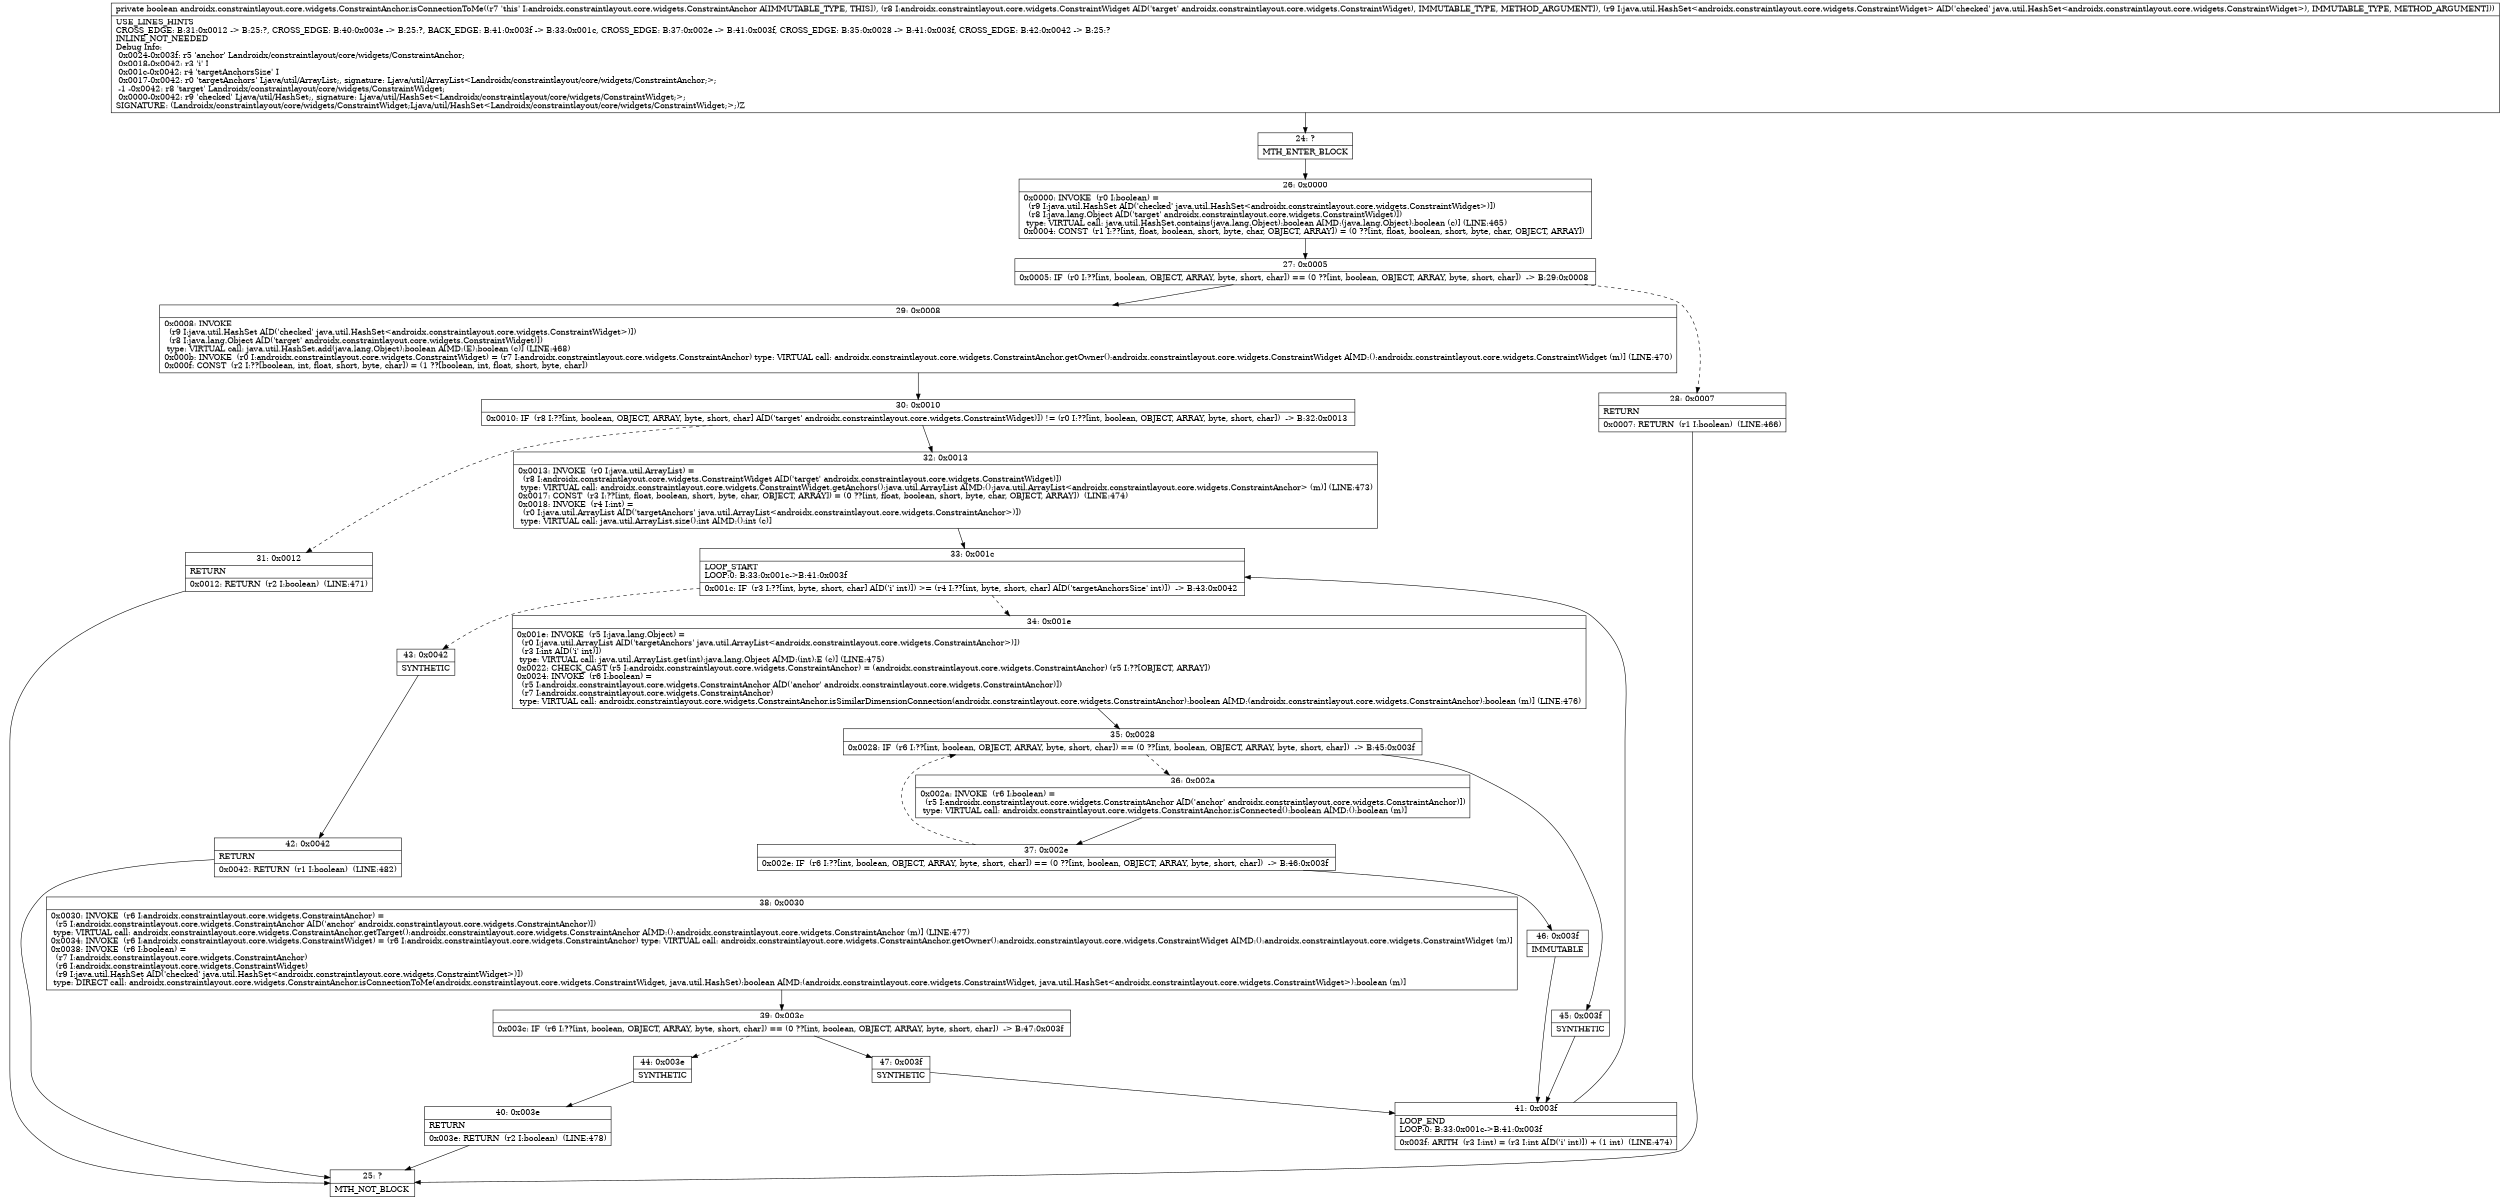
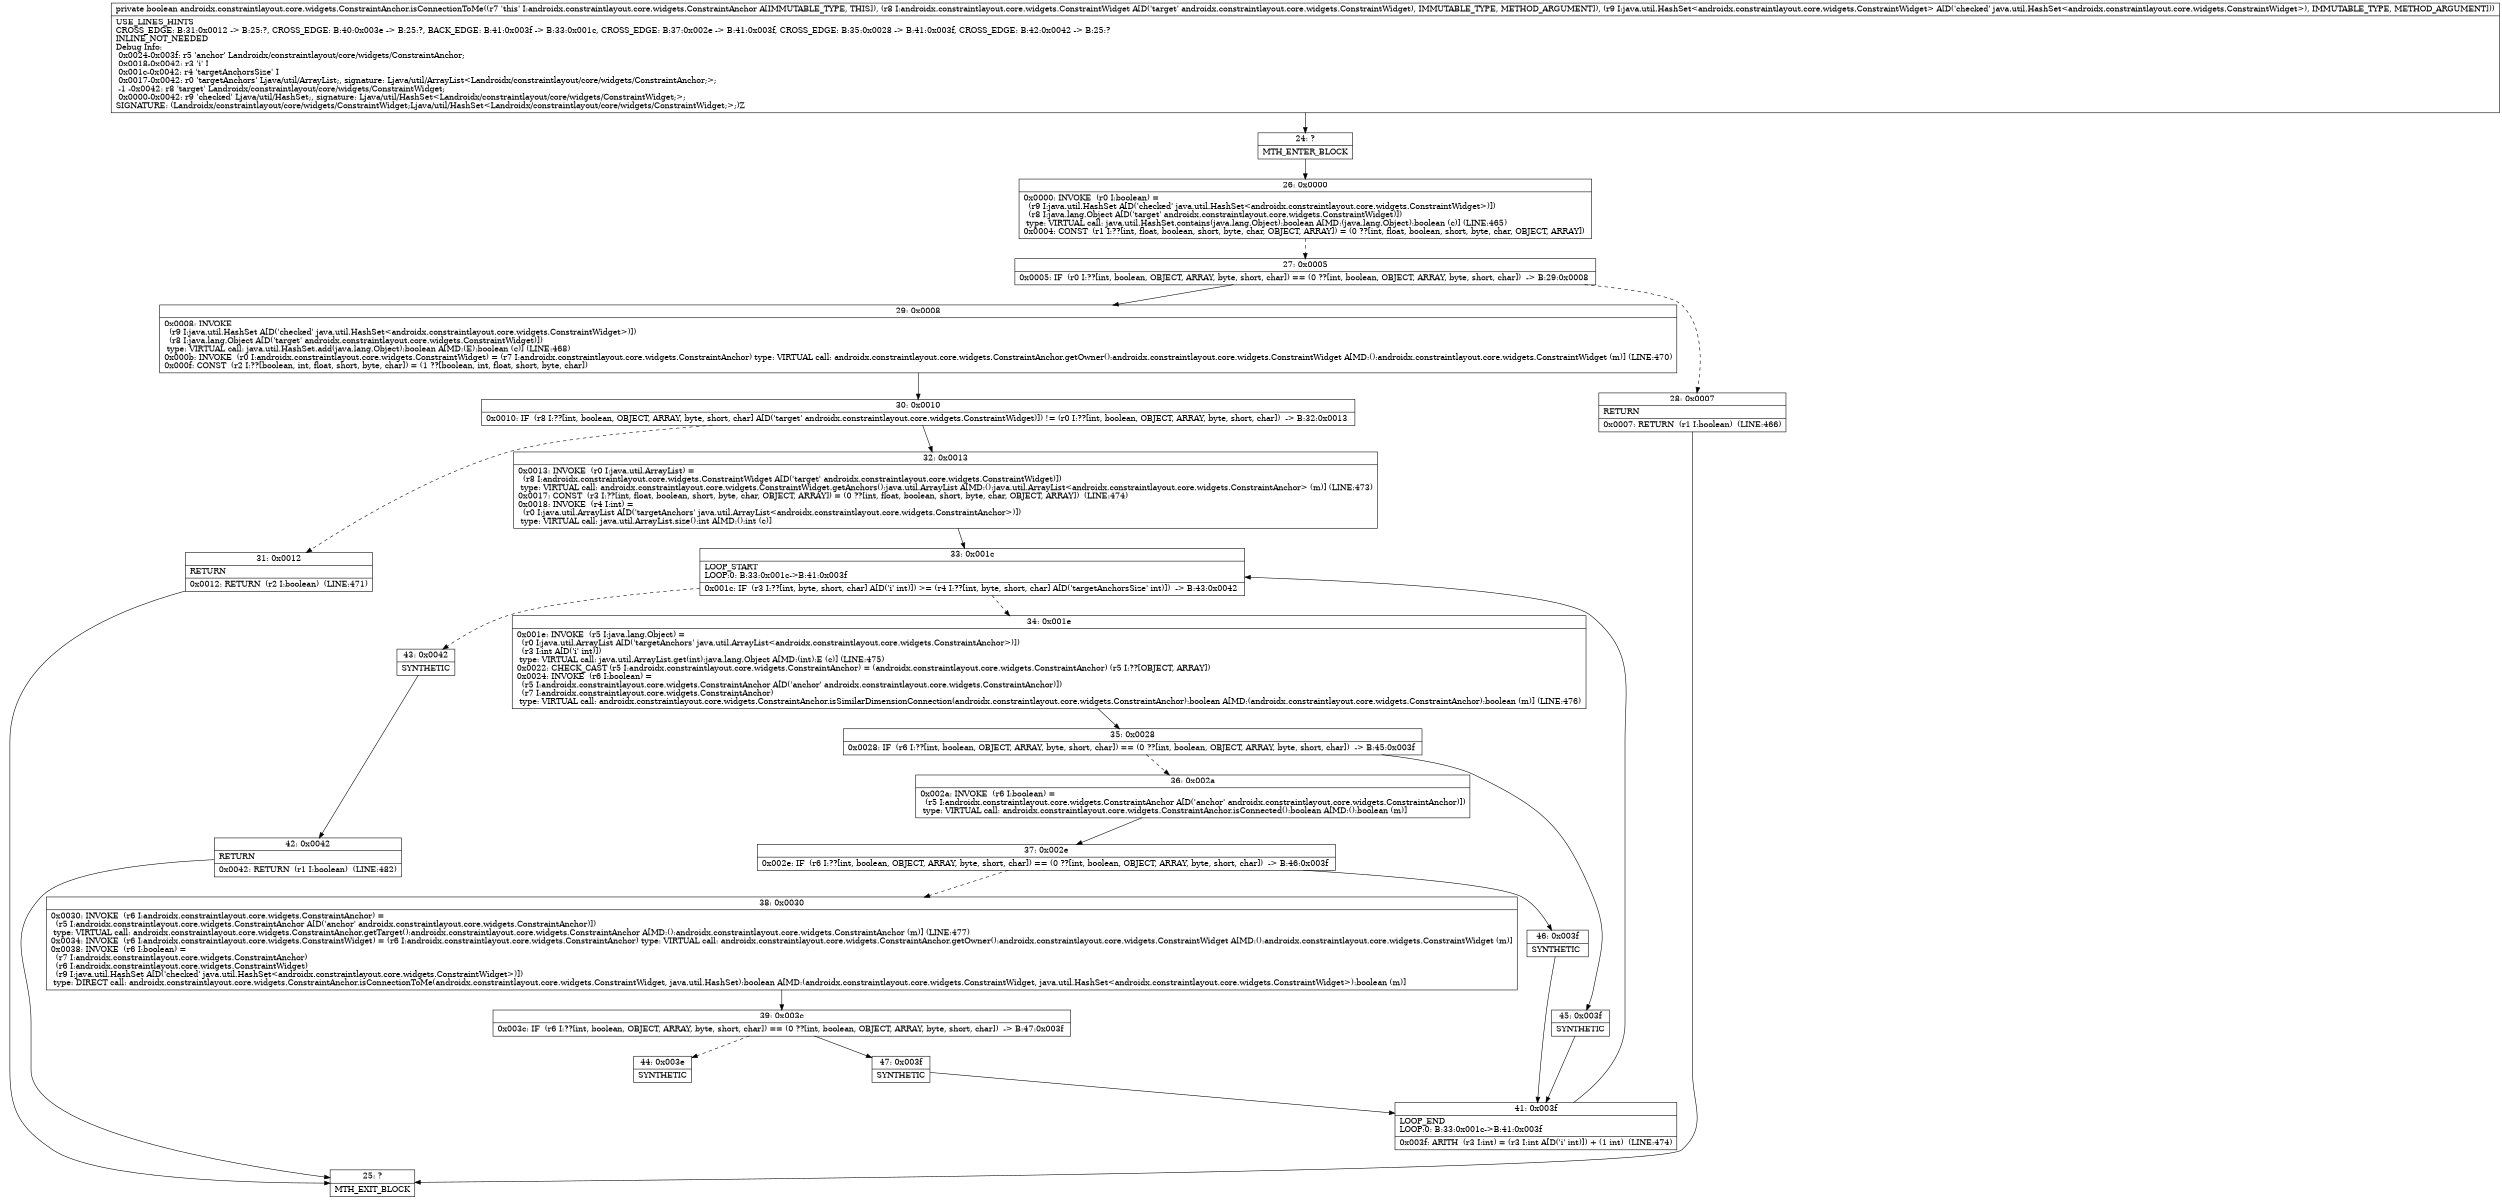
edge "26: 0x0000" -> "27: 0x0005": style solid -> dashed
edge "37: 0x002e" -> "35: 0x0028": now "37: 0x002e" -> "38: 0x0030"
node "46: 0x003f": text "IMMUTABLE" -> "SYNTHETIC"
node "40: 0x003e": removed
node "25: ?": text "MTH_NOT_BLOCK" -> "MTH_EXIT_BLOCK"
